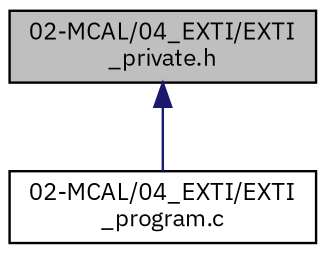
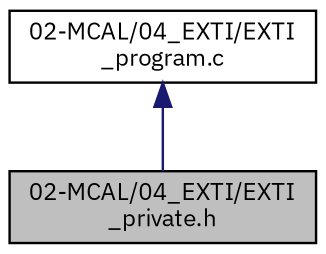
edge "02-MCAL/04_EXTI/EXTI _program.c" -> "02-MCAL/04_EXTI/EXTI _private.h": reversed
